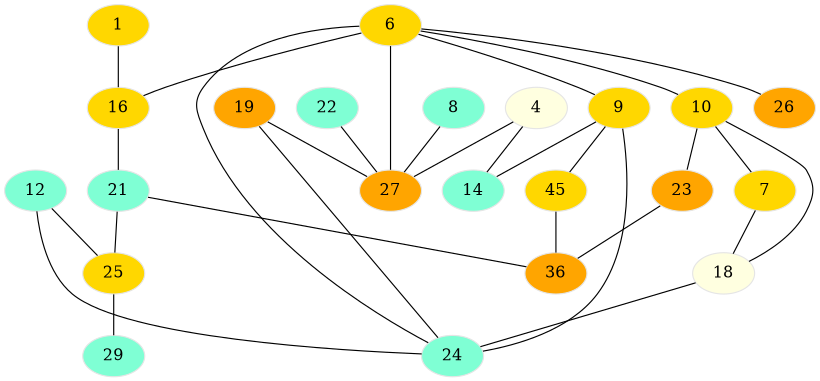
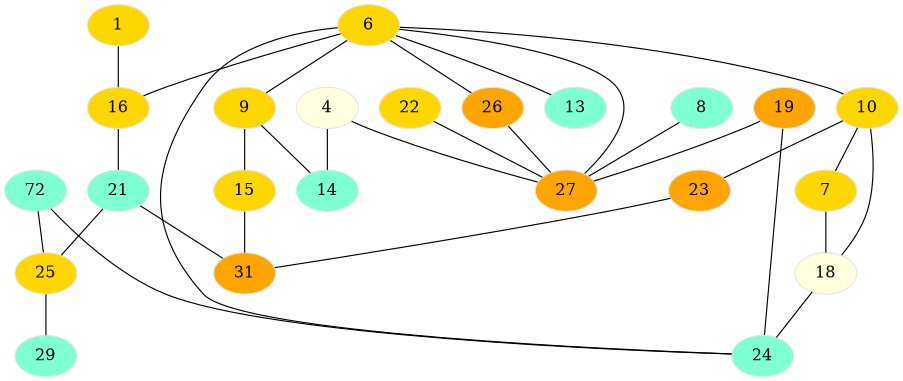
node "22": fillcolor aquamarine -> gold
node "13": added
edge "26" -- "27": added
node "12": label "12" -> "72"
node "45": label "45" -> "15"
node "36": label "36" -> "31"
edge "9" -- "24": removed
